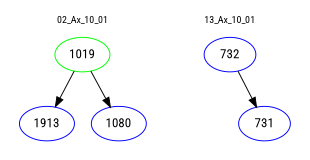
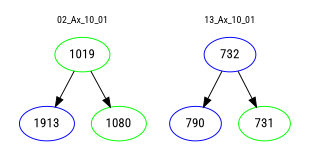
node "1080": color blue -> green
node "790": added
node "731": color blue -> green
